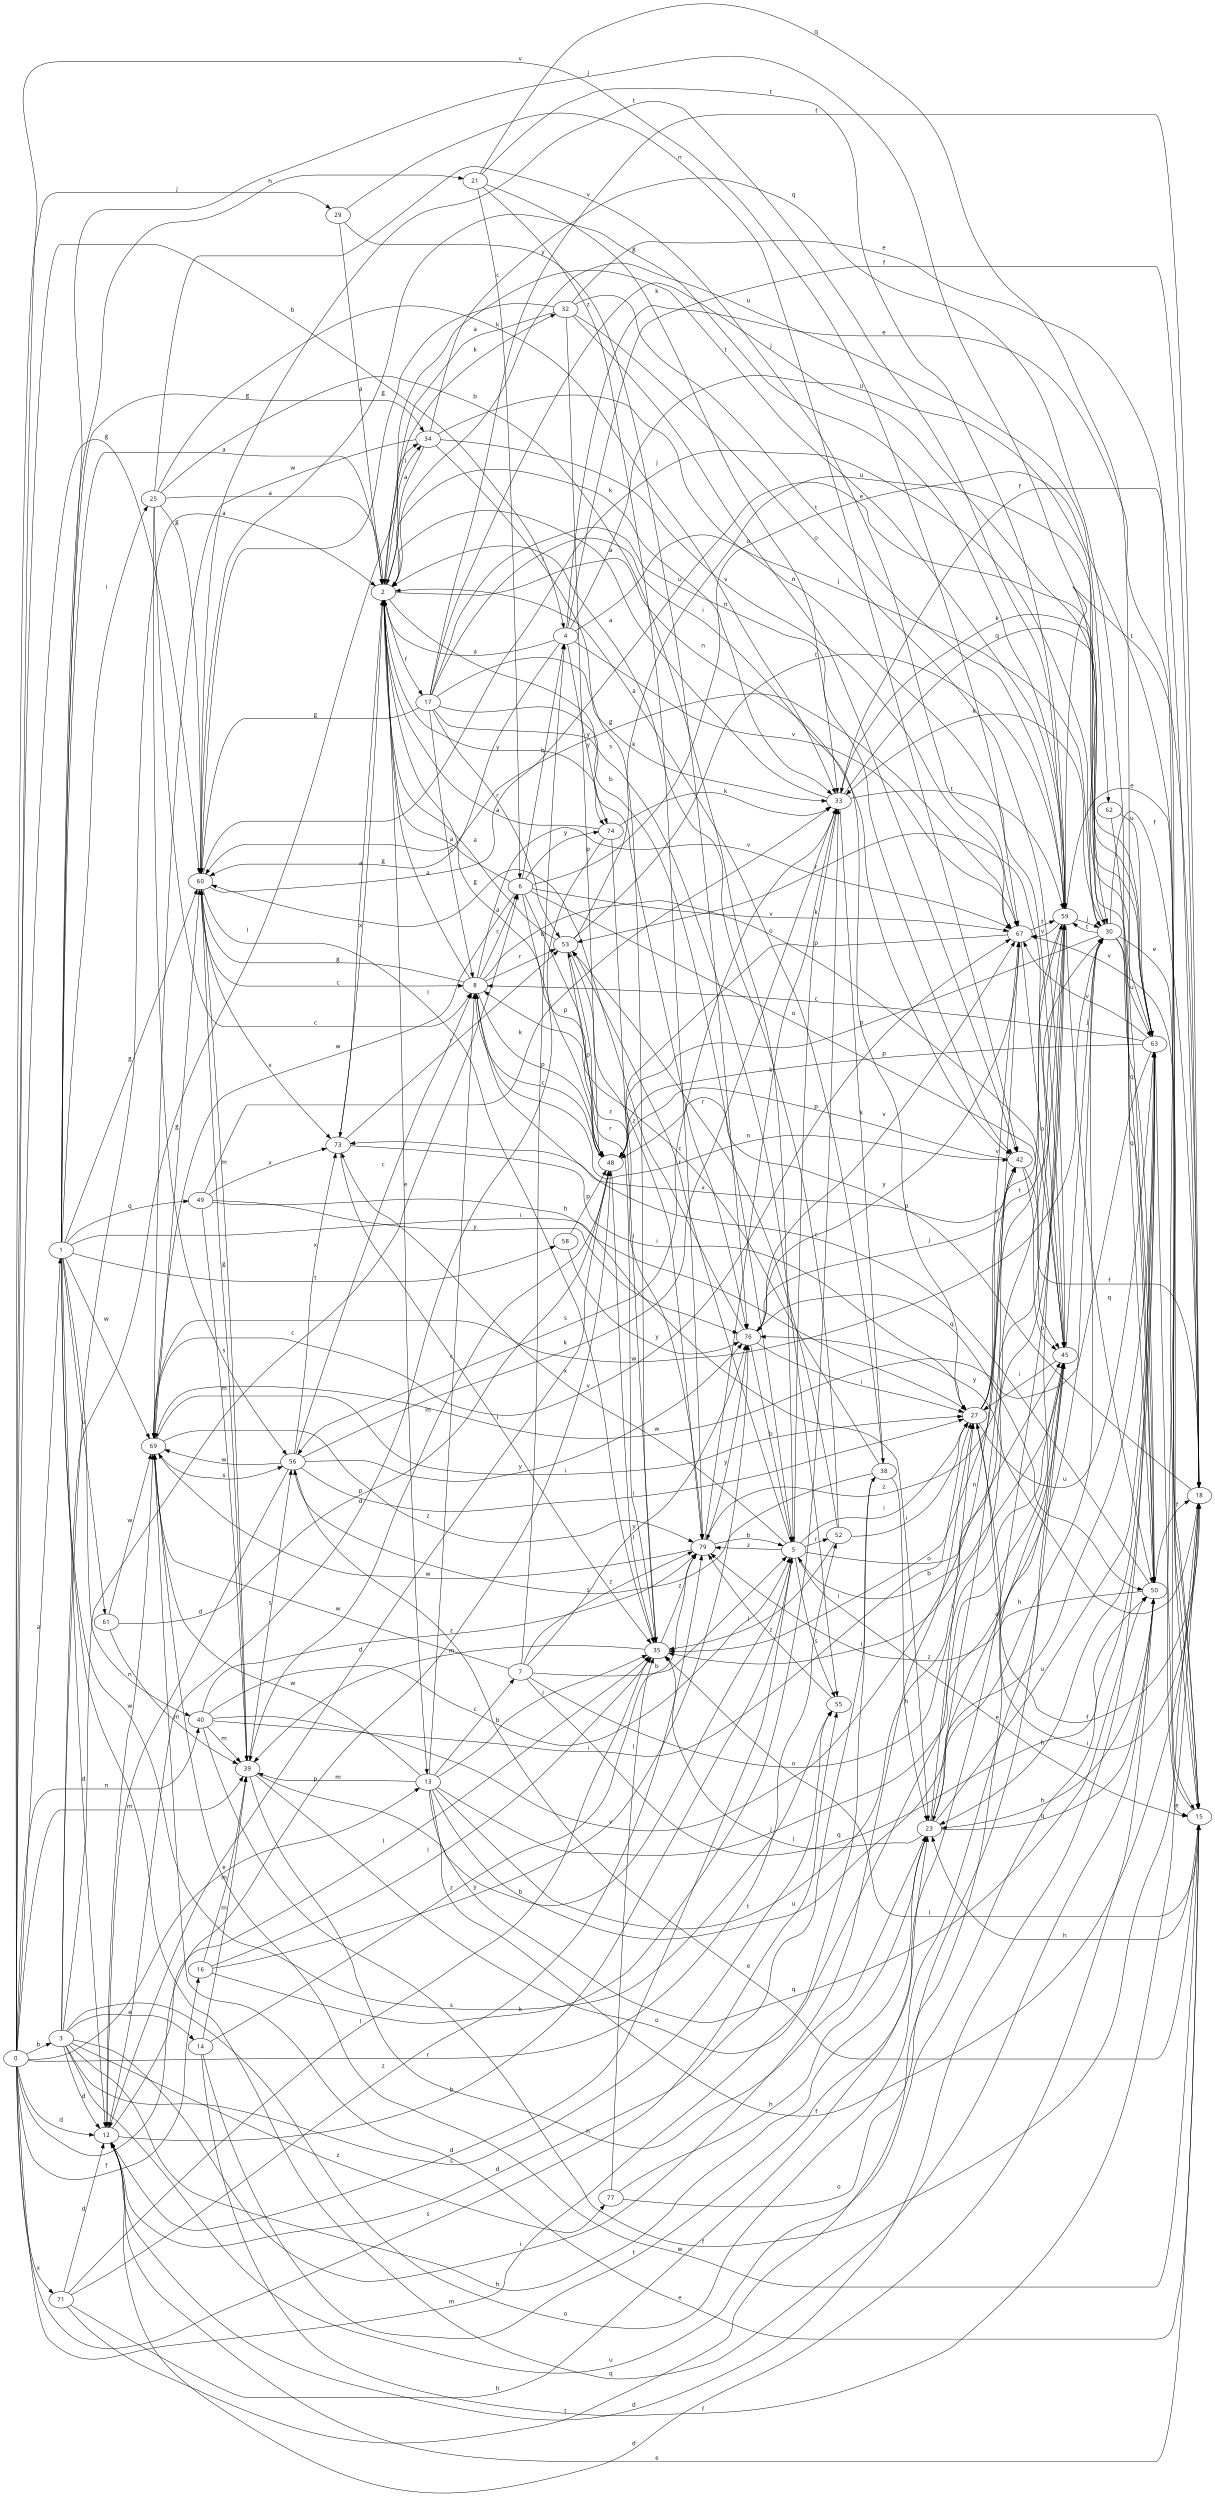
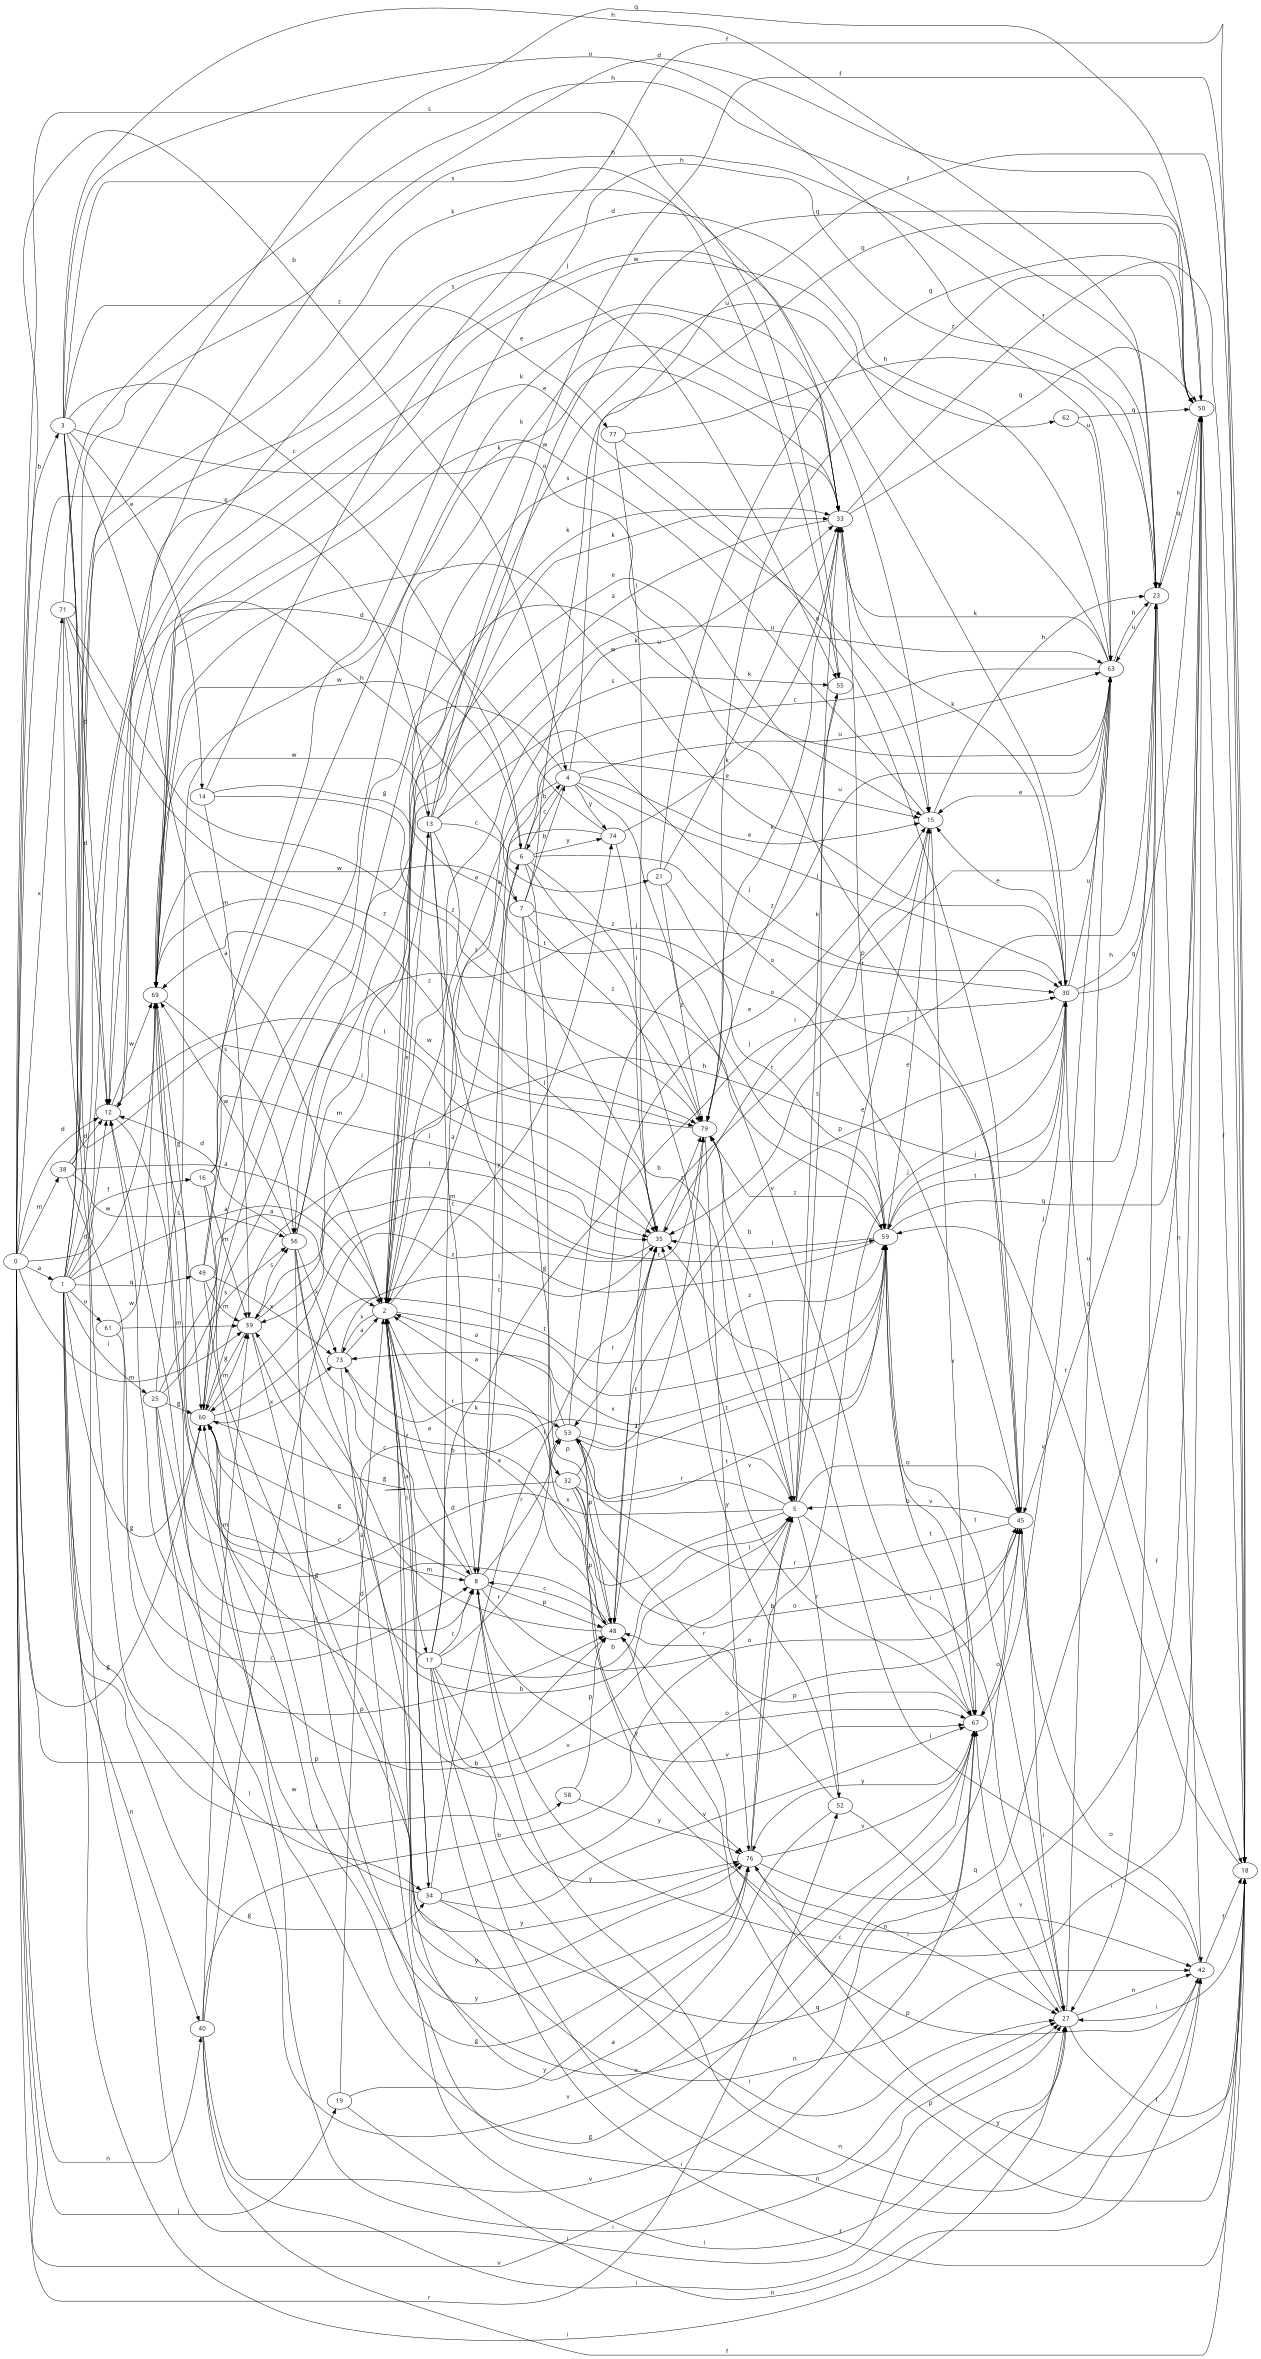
node "29": label "29" -> "19"
edge "21" -> "6": now "4" -> "6"
edge "33" -> "38": reversed
